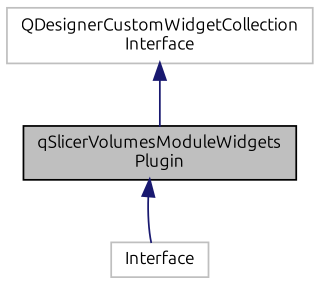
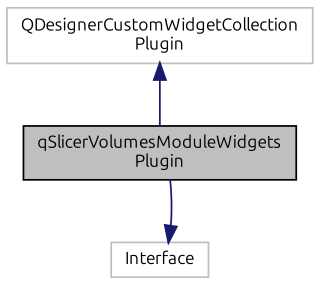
node "QDesignerCustomWidgetCollection Interface": label "QDesignerCustomWidgetCollection Interface" -> "QDesignerCustomWidgetCollection Plugin"
edge "Interface" -> "qSlicerVolumesModuleWidgets Plugin": reversed
